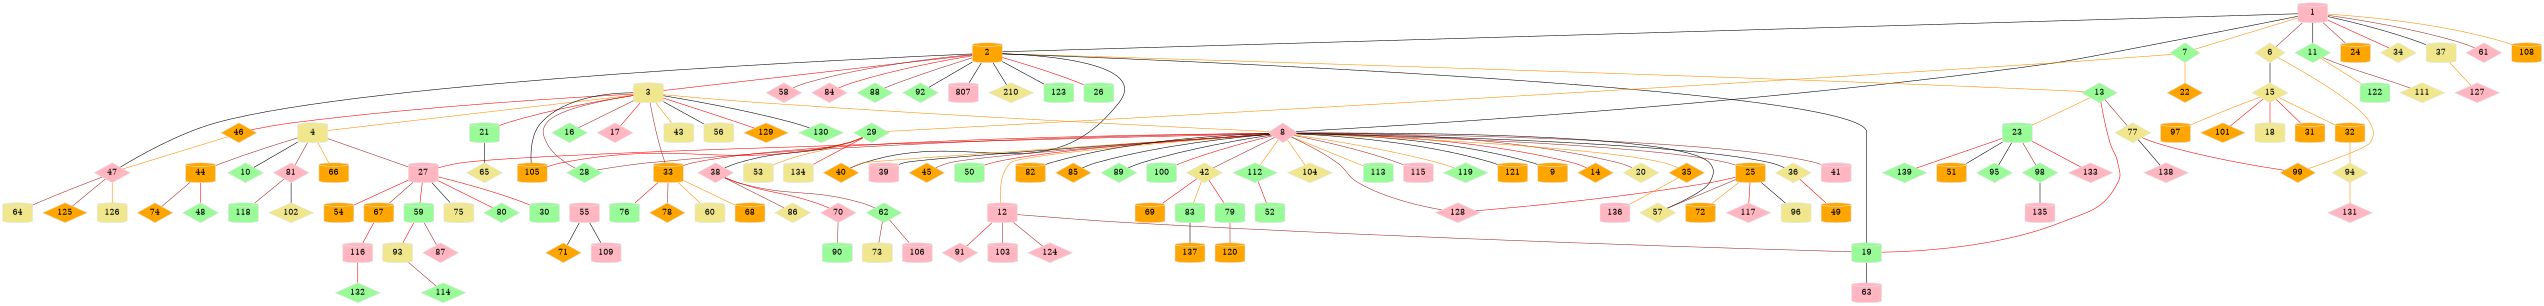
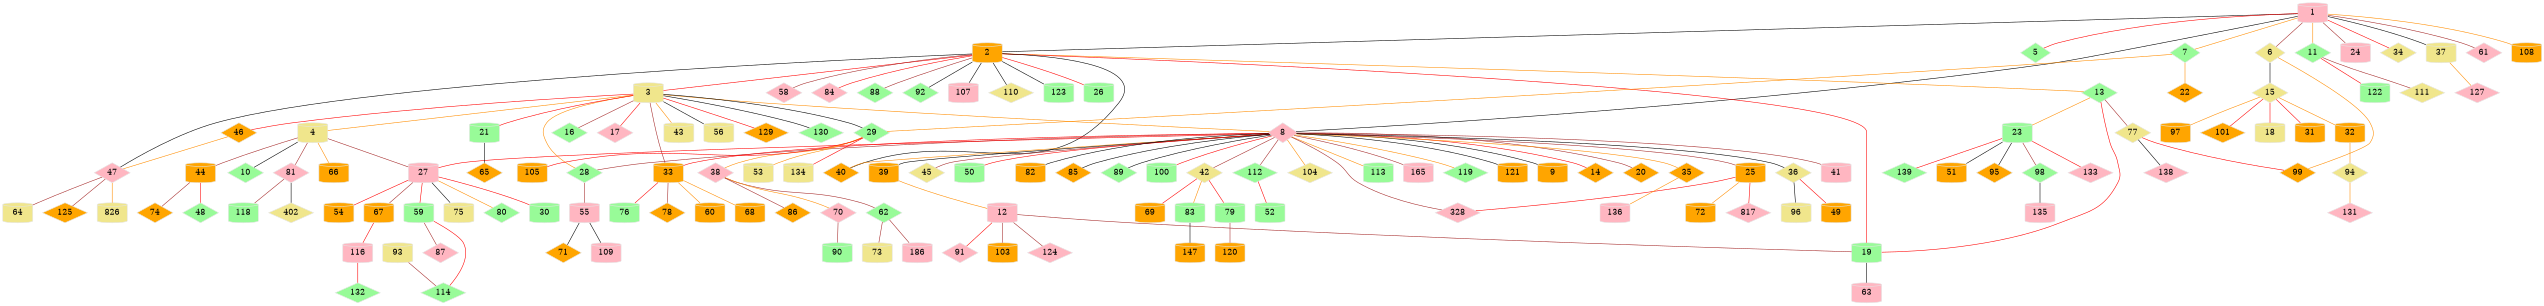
edge "1" -- "11": color black -> darkorange
node "5": added
node "24": fillcolor orange -> lightpink
edge "11" -- "122": color darkorange -> red
edge "2" -- "19": color black -> red
node "807": label "807" -> "107"
node "210": label "210" -> "110"
edge "3" -- "28": color brown -> darkorange
edge "3" -- "105": now "3" -- "29"
edge "8" -- "12": now "39" -- "12"
edge "8" -- "112": color darkorange -> brown
edge "29" -- "38": color black -> darkorange
node "65": fillcolor khaki -> orange
node "39": fillcolor lightpink -> orange
node "45": fillcolor orange -> khaki
node "115": label "115" -> "165"
node "20": fillcolor khaki -> orange
node "95": fillcolor palegreen -> orange
edge "28" -- "55": added
edge "25" -- "96": now "36" -- "96"
edge "27" -- "80": color red -> darkorange
edge "38" -- "70": color red -> darkorange
node "126": label "126" -> "826"
node "102": label "102" -> "402"
node "60": fillcolor khaki -> orange
node "86": fillcolor khaki -> orange
node "128": label "128" -> "328"
node "57": removed
node "117": label "117" -> "817"
edge "59" -- "93": now "59" -- "114"
node "106": label "106" -> "186"
node "103": fillcolor lightpink -> orange
node "137": label "137" -> "147"
